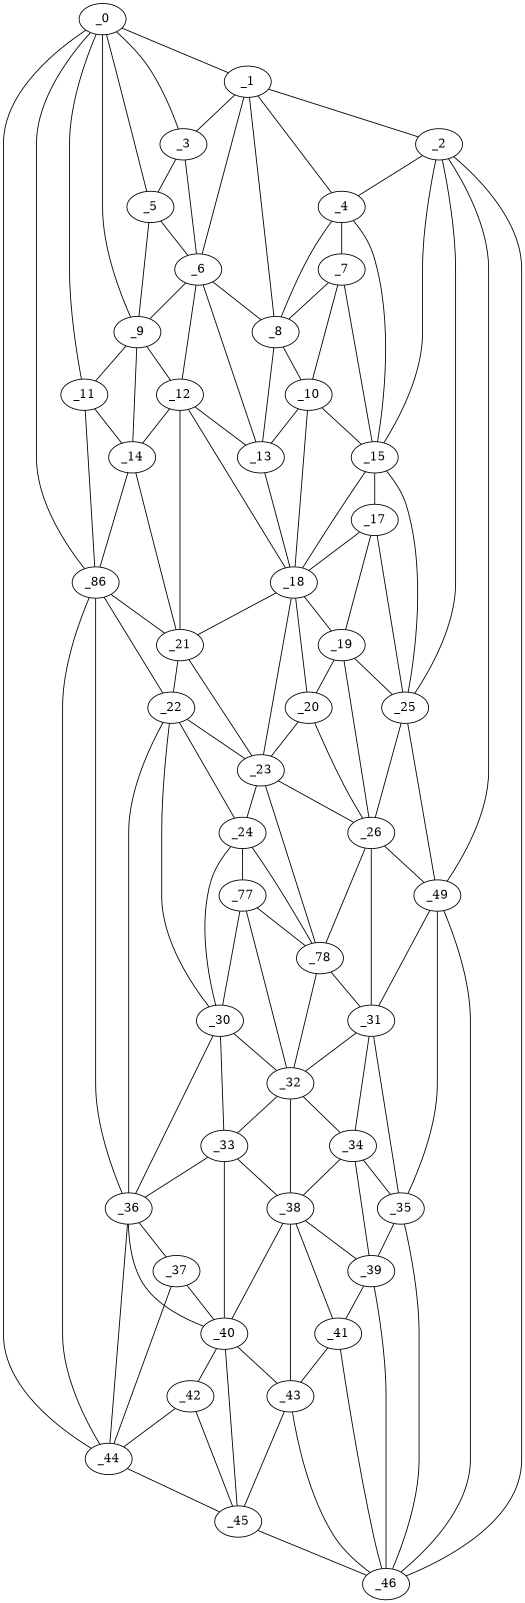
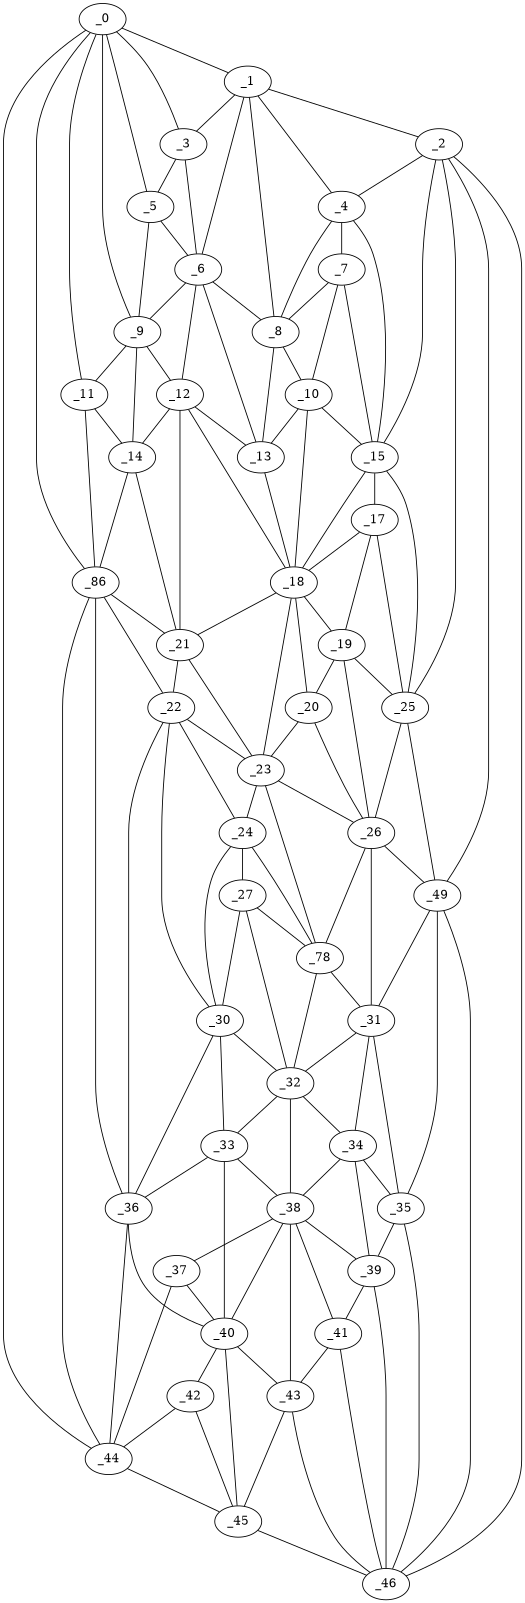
node "_77": label "_77" -> "_27"
edge "_36" -- "_37": now "_38" -- "_37"
